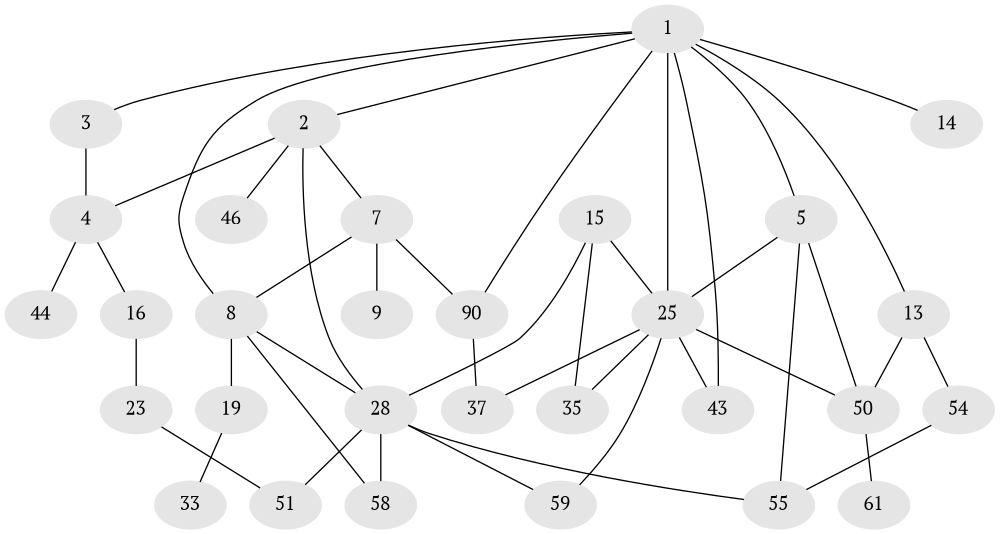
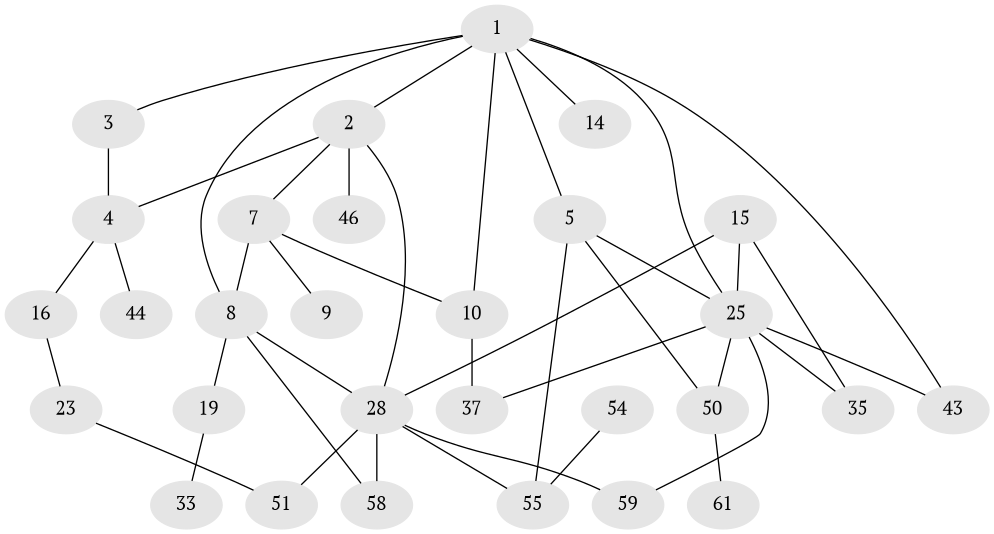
node "90": label "90" -> "10"
node "13": removed
